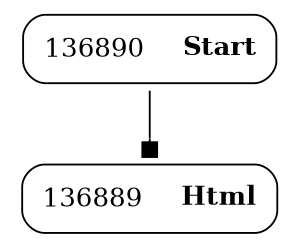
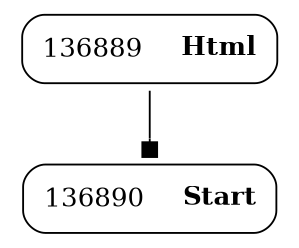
edge "136890" -> "136889": reversed
